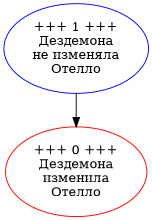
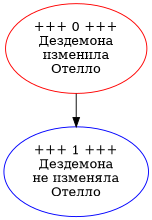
edge "+++ 1 +++ Дездемона не изменяла Отелло" -> "+++ 0 +++ Дездемона изменила Отелло": reversed
